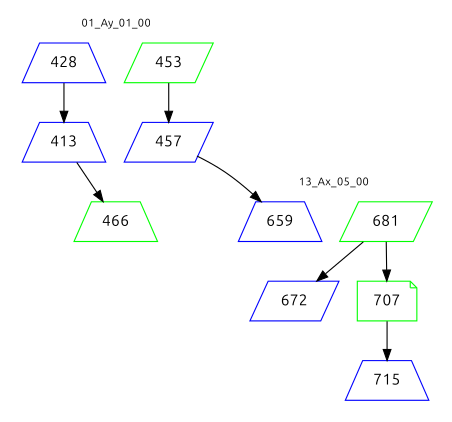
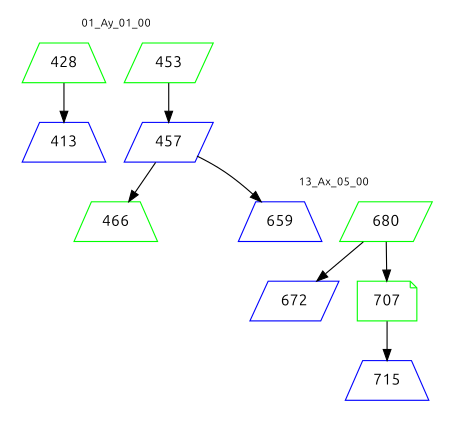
node "428": color blue -> green
edge "413" -> "466": now "457" -> "466"
node "681": label "681" -> "680"
